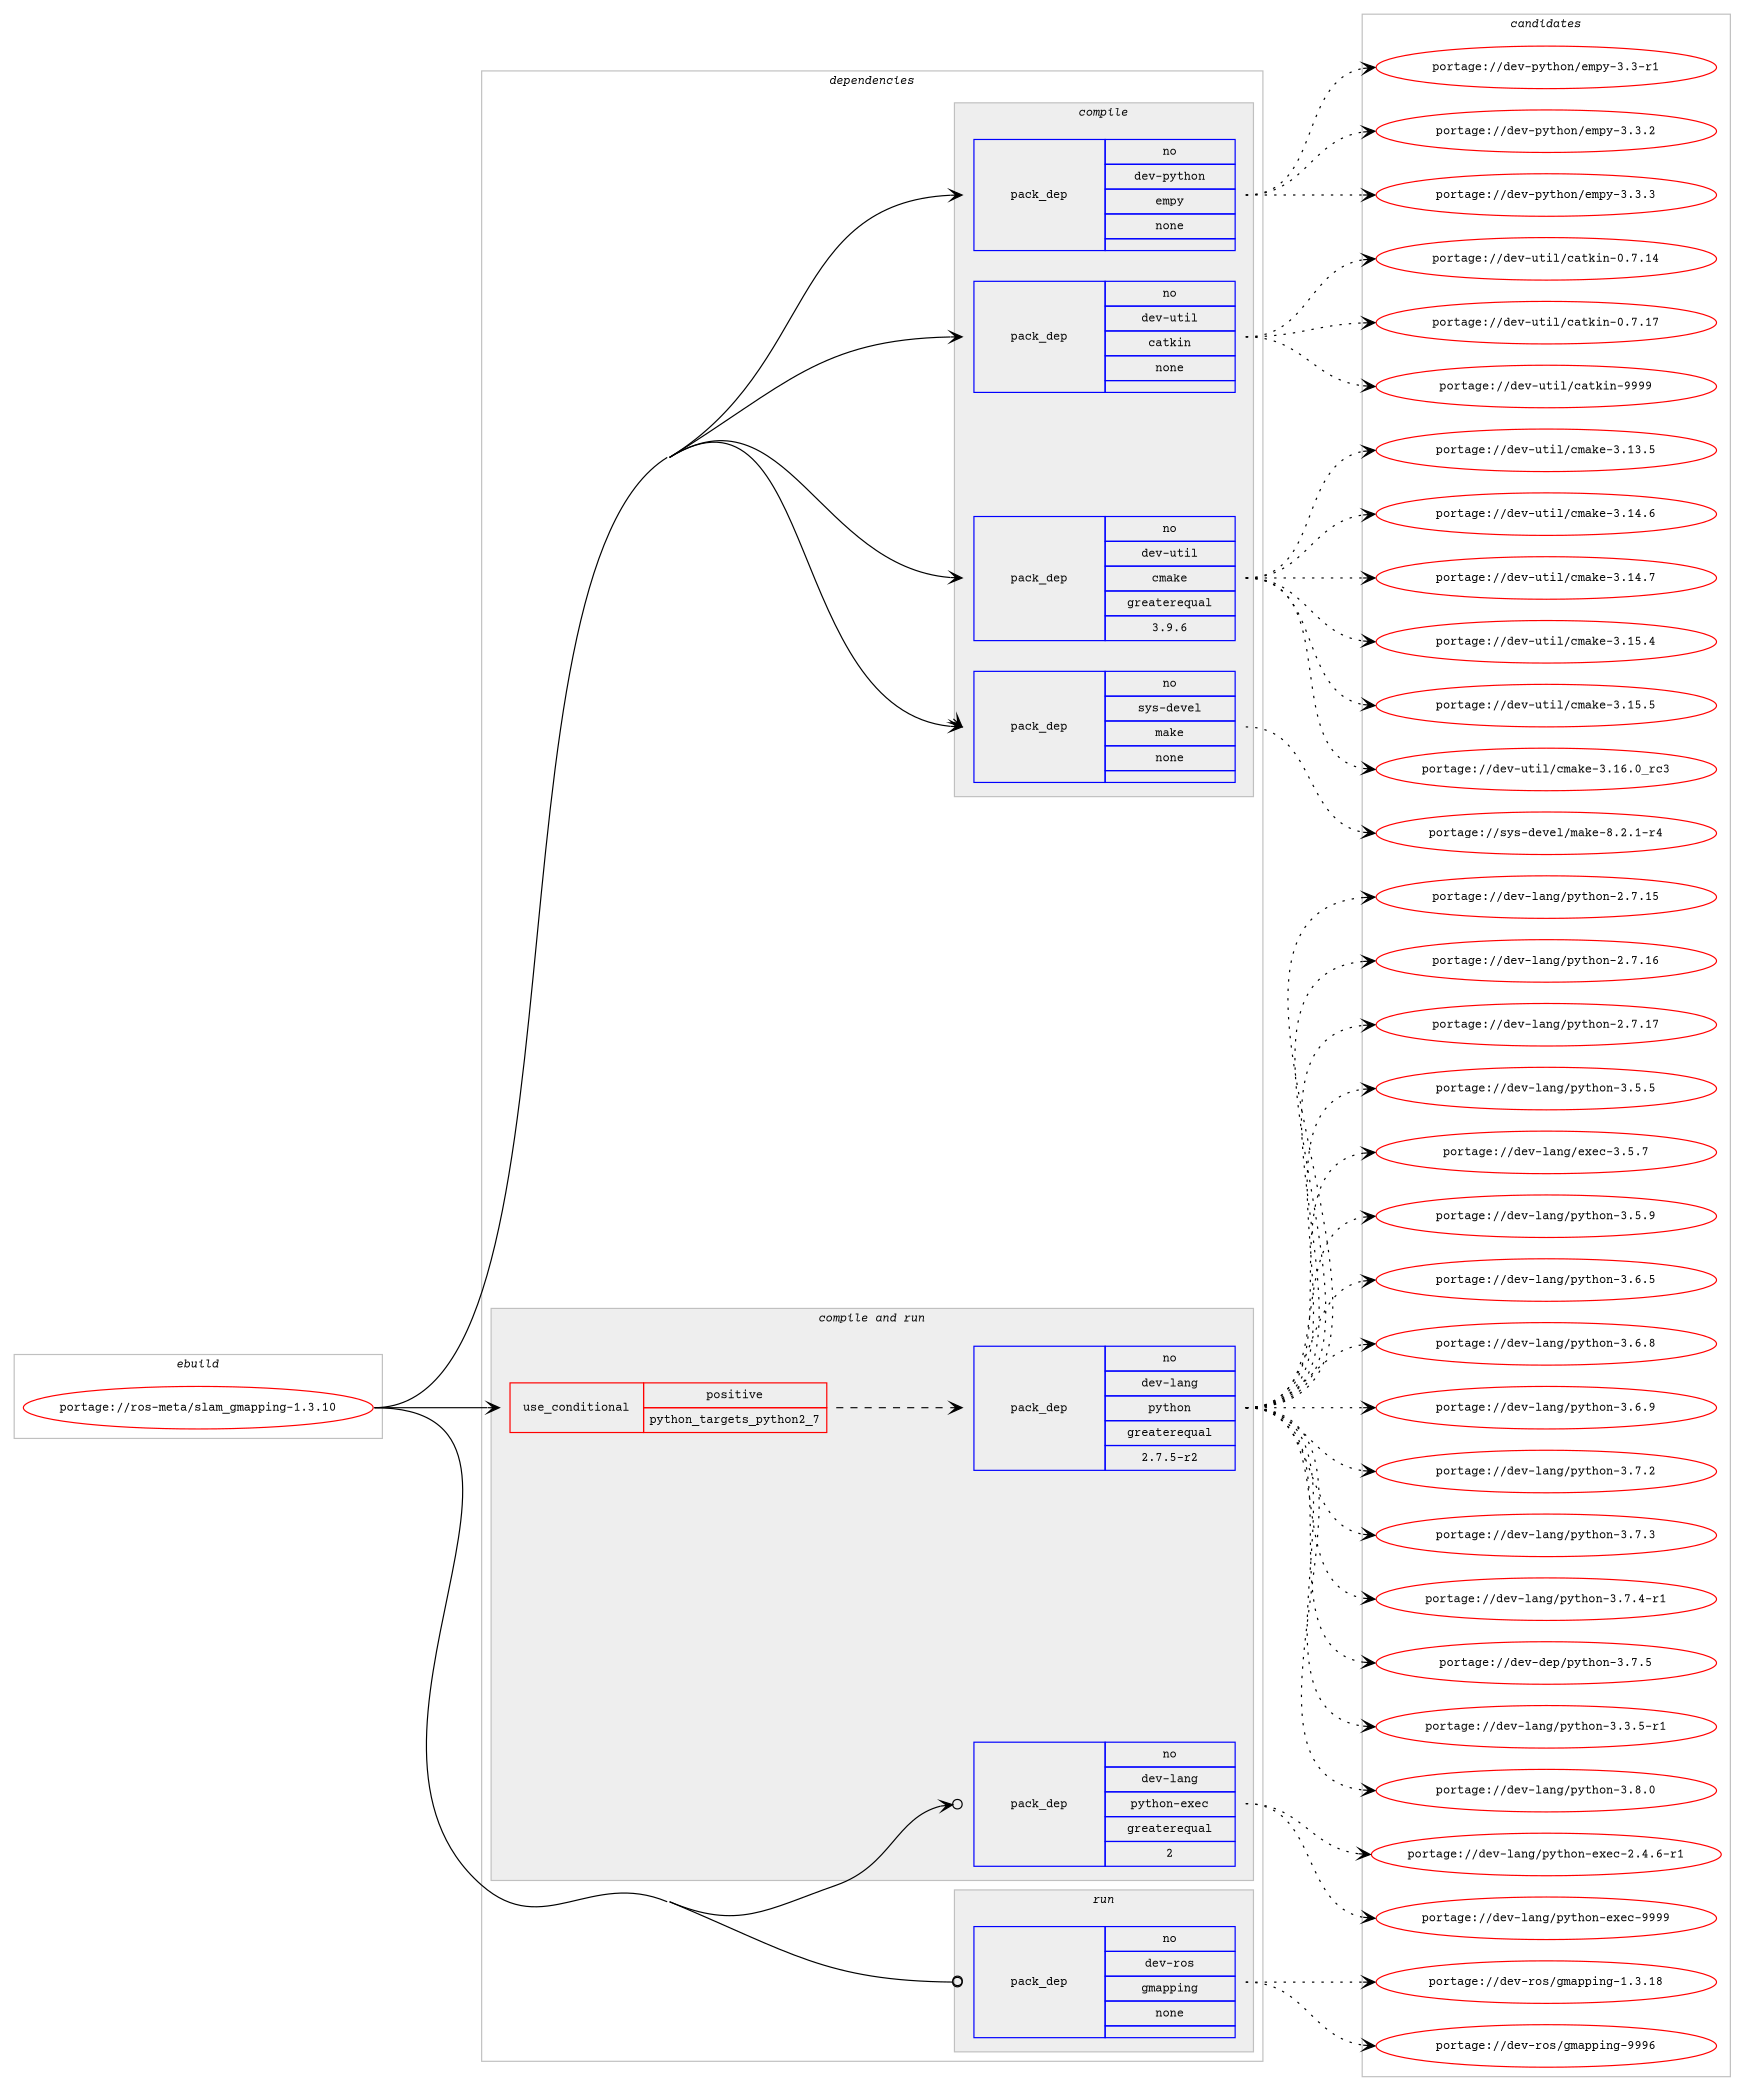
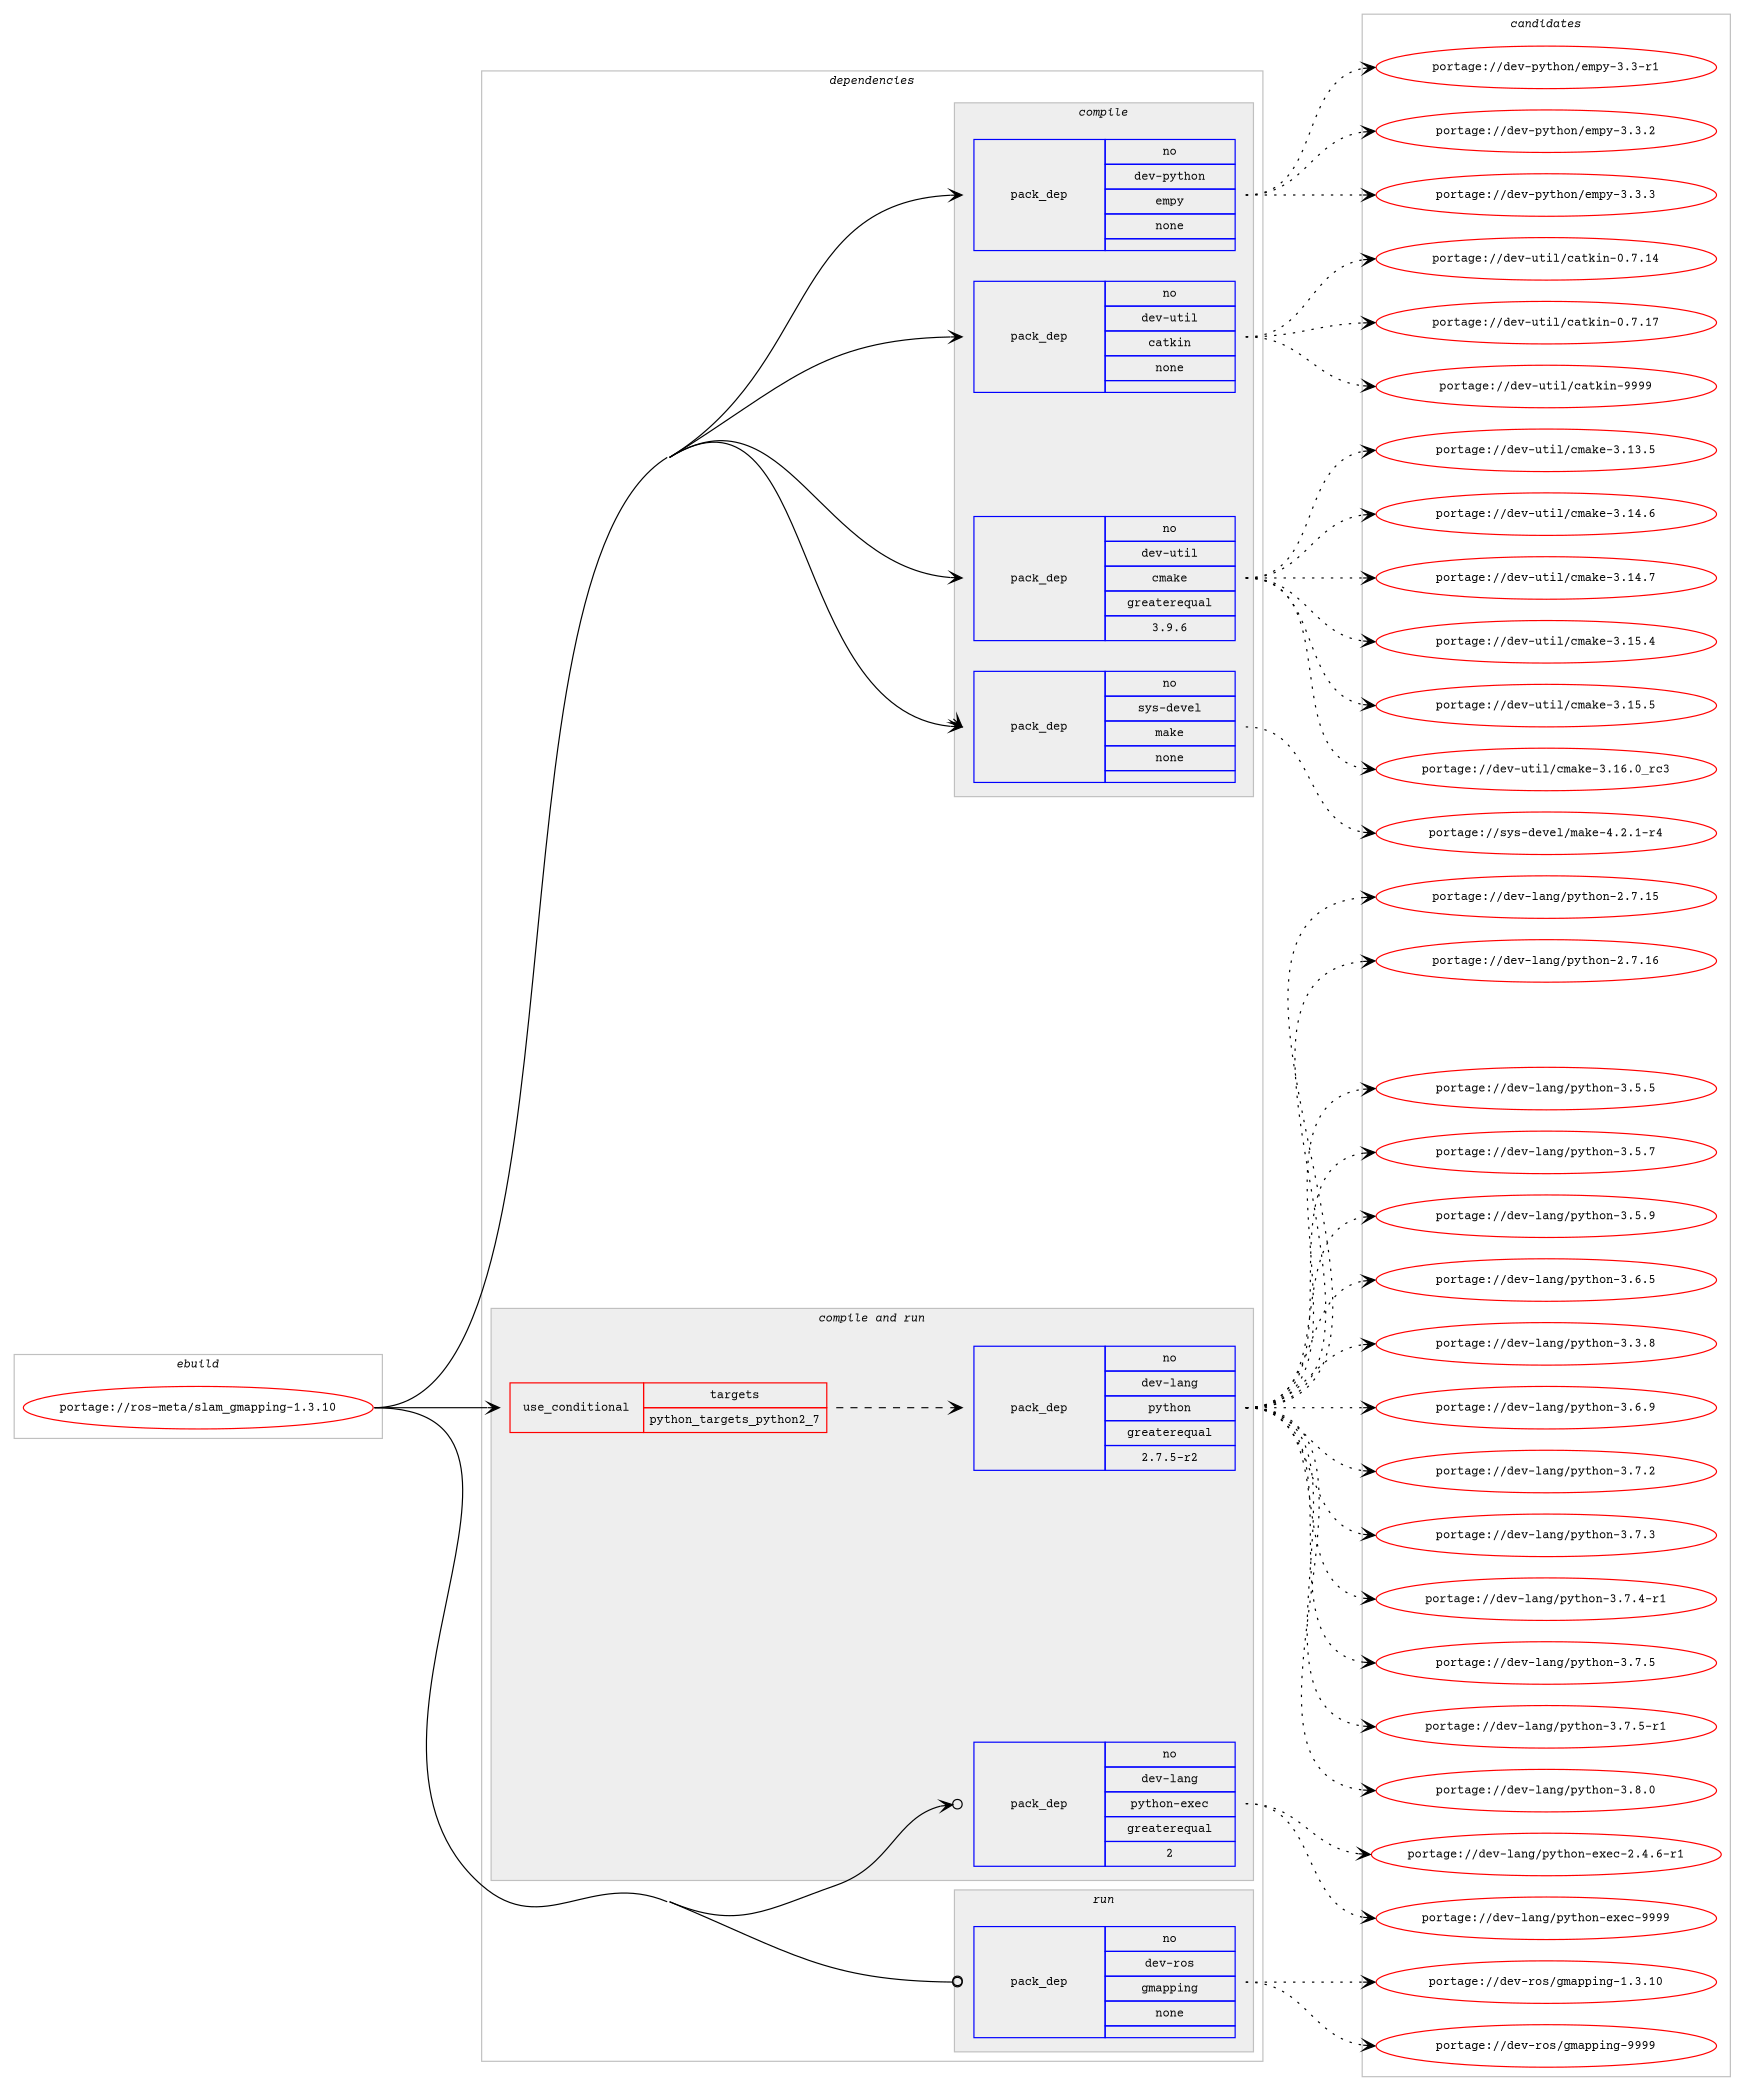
node "portage://sys-devel/make-8.2.1-r4": label "portage://sys-devel/make-8.2.1-r4" -> "portage://sys-devel/make-4.2.1-r4"
node "portage://dev-lang/python-2.7.17": removed
node "portage://dev-lang/exec-3.5.7": label "portage://dev-lang/exec-3.5.7" -> "portage://dev-lang/python-3.5.7"
node "portage://dev-lang/python-3.6.8": label "portage://dev-lang/python-3.6.8" -> "portage://dev-lang/python-3.3.8"
node "use_conditional": text "positive" -> "targets"
node "portage://dev-dep/python-3.7.5": label "portage://dev-dep/python-3.7.5" -> "portage://dev-lang/python-3.7.5"
node "portage://dev-lang/python-3.3.5-r1": label "portage://dev-lang/python-3.3.5-r1" -> "portage://dev-lang/python-3.7.5-r1"
node "portage://dev-ros/gmapping-1.3.18": label "portage://dev-ros/gmapping-1.3.18" -> "portage://dev-ros/gmapping-1.3.10"
node "portage://dev-ros/gmapping-9996": label "portage://dev-ros/gmapping-9996" -> "portage://dev-ros/gmapping-9999"
